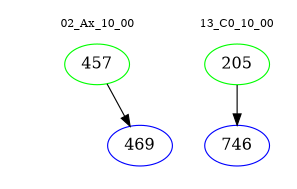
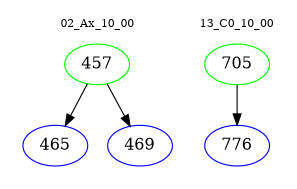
node "205": label "205" -> "705"
node "465": added
node "746": label "746" -> "776"
